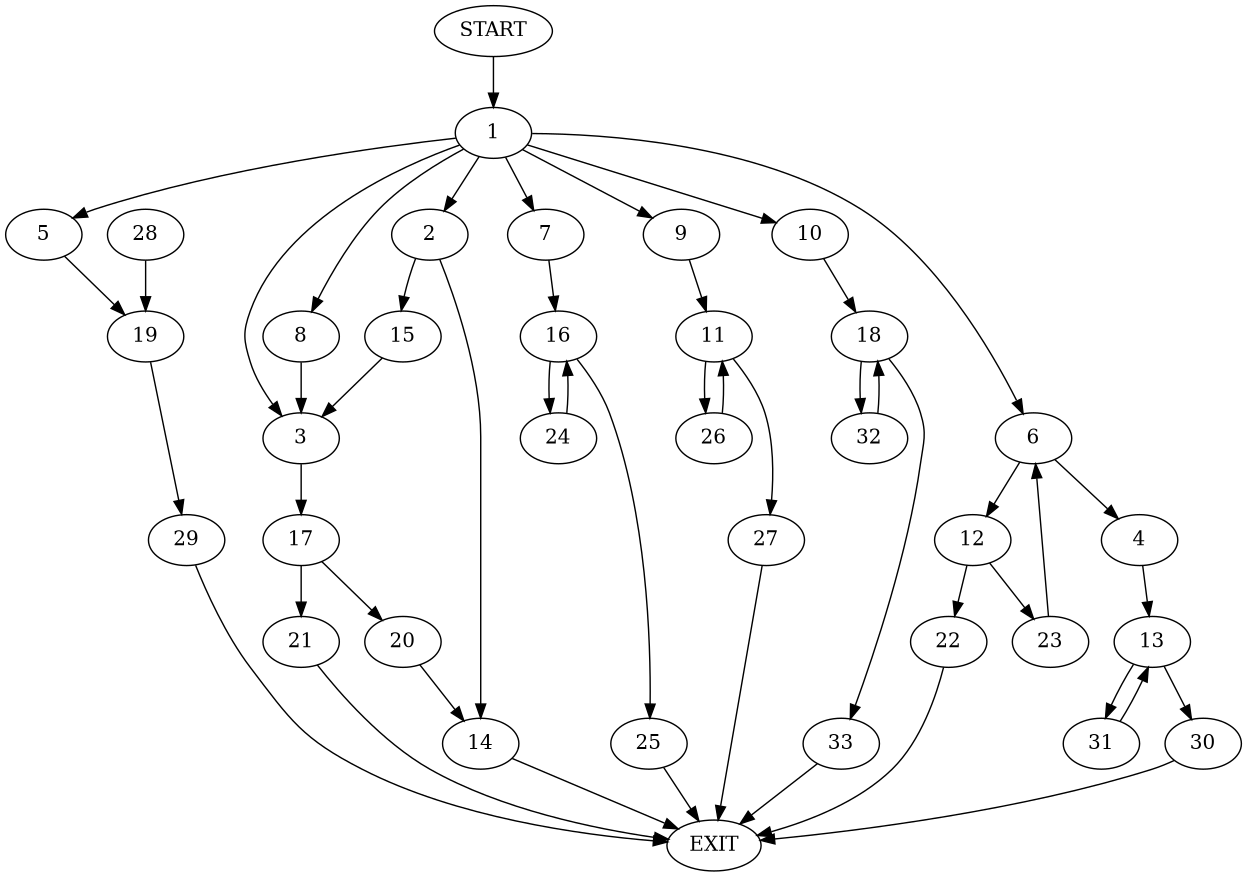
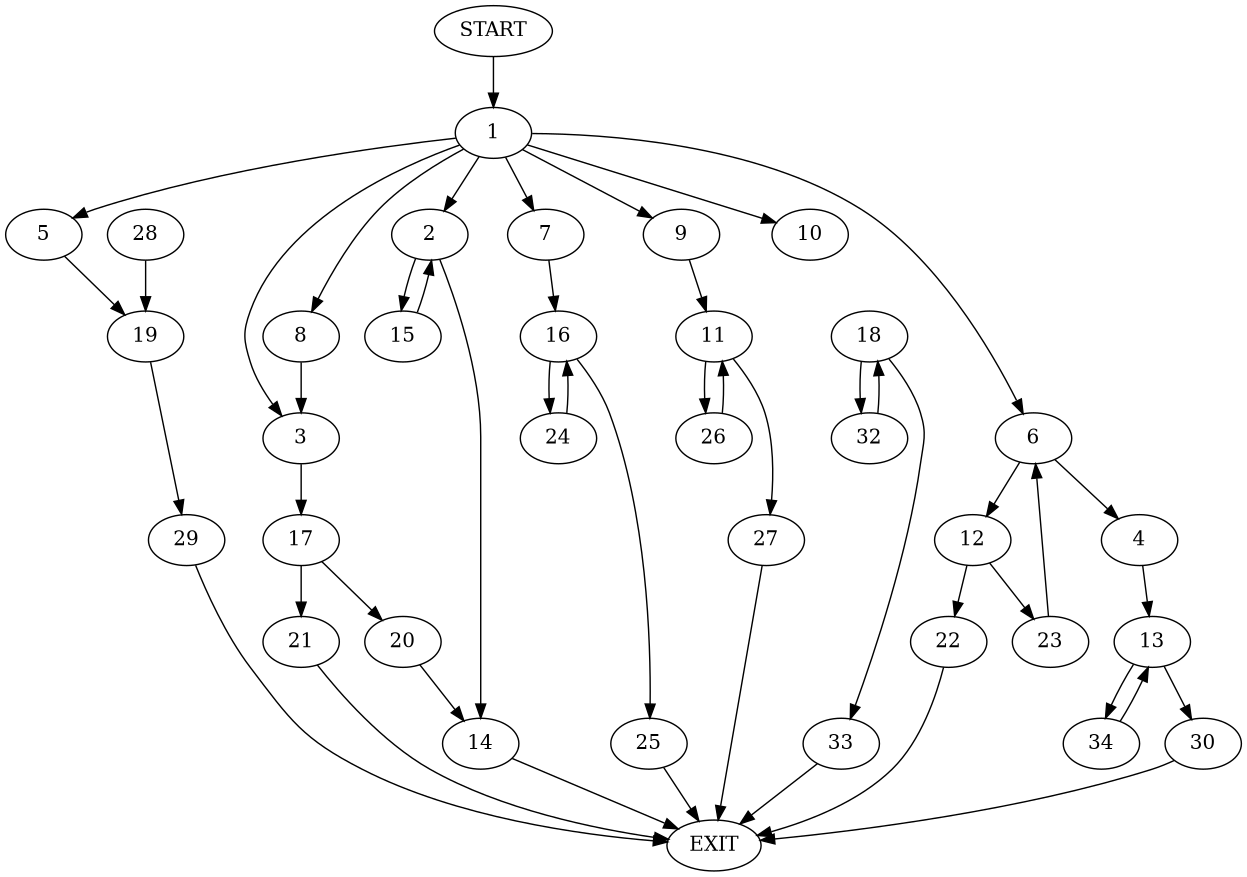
edge "10" -> "18": removed
edge "15" -> "3": now "15" -> "2"
node "31": label "31" -> "34"
